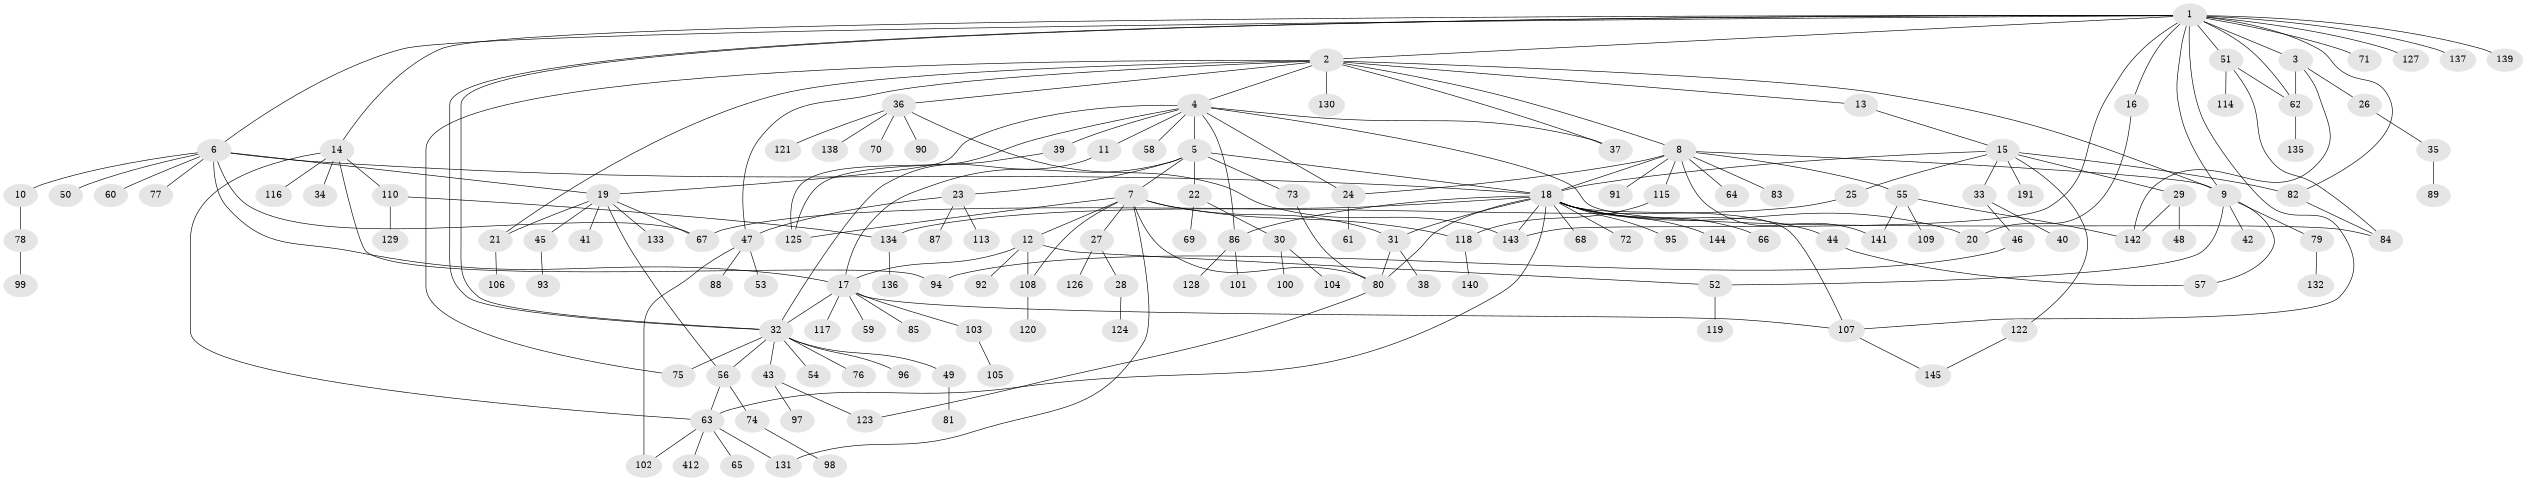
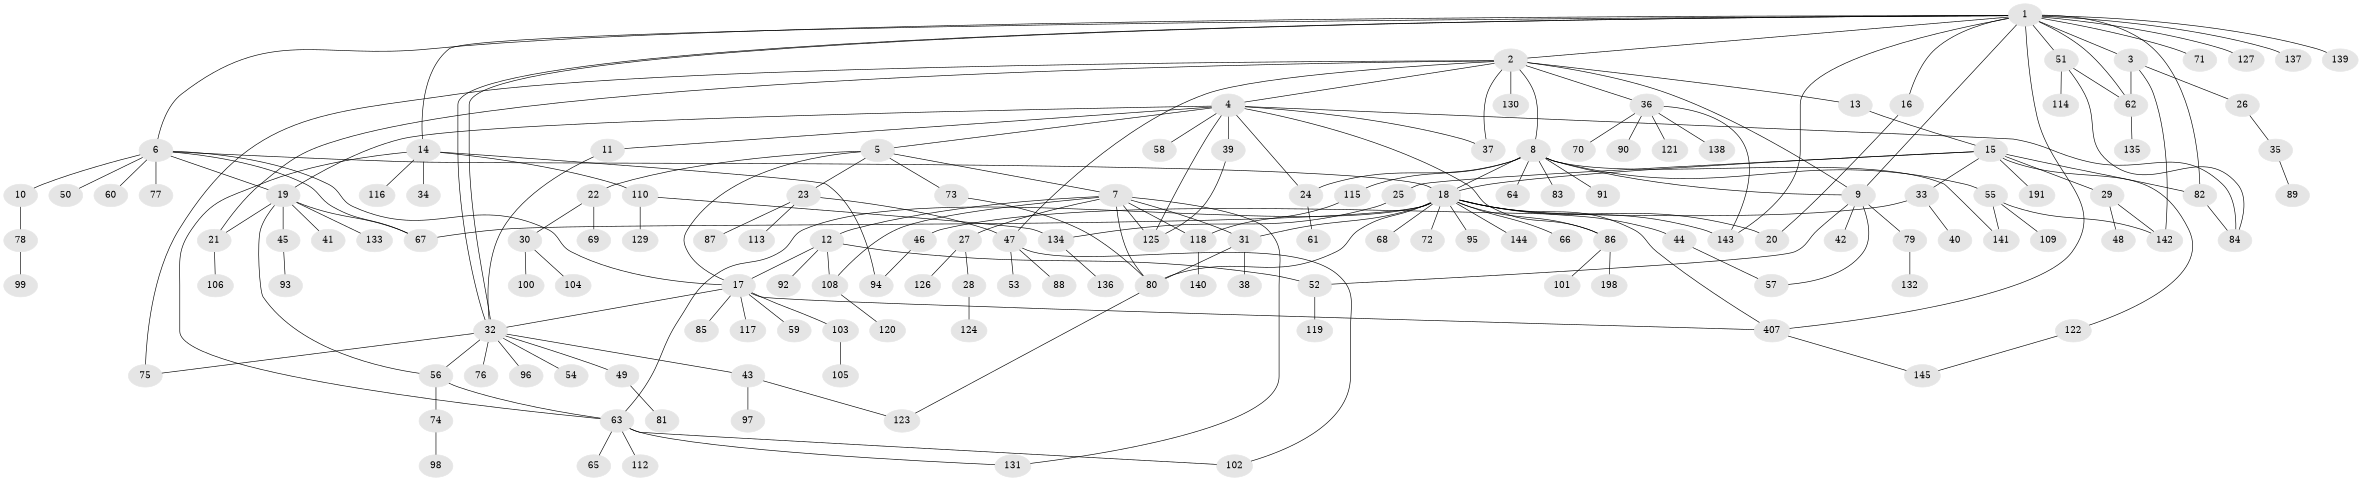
edge "5" -- "18": removed
node "128": label "128" -> "198"
node "107": label "107" -> "407"
node "412": label "412" -> "112"
